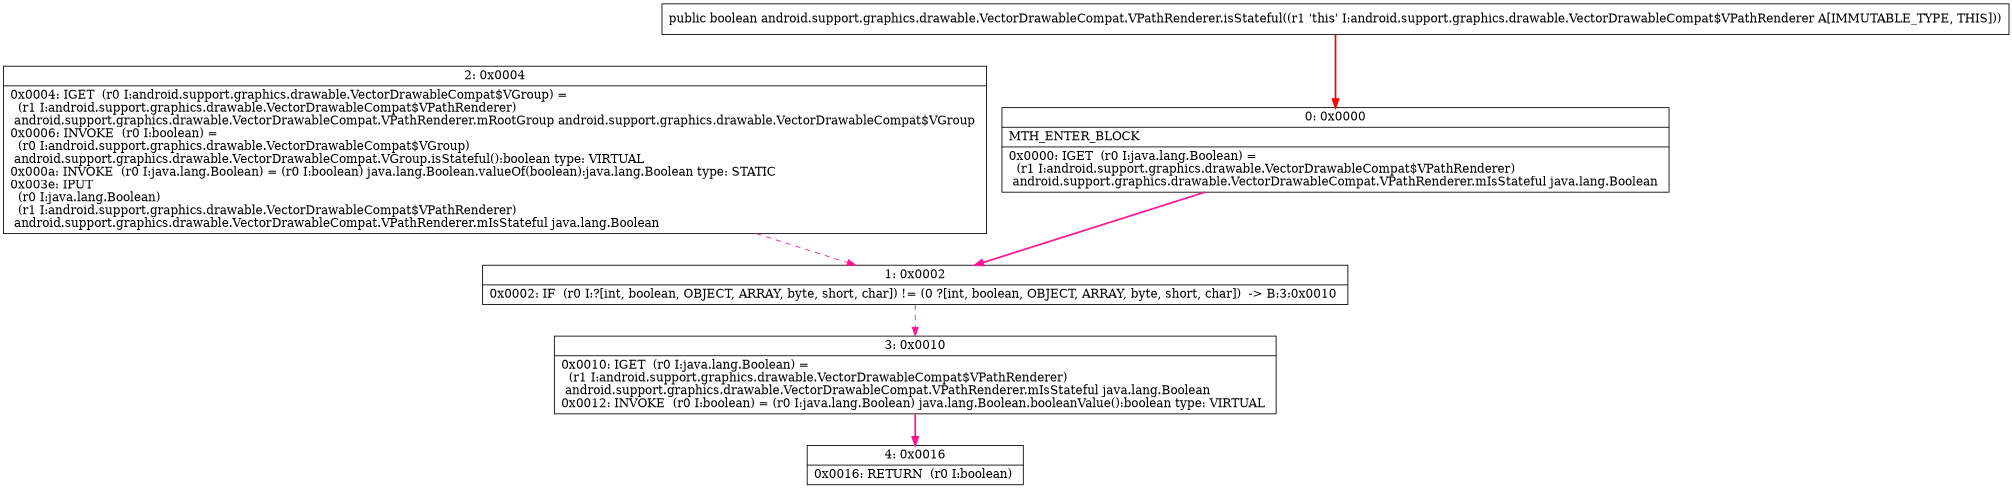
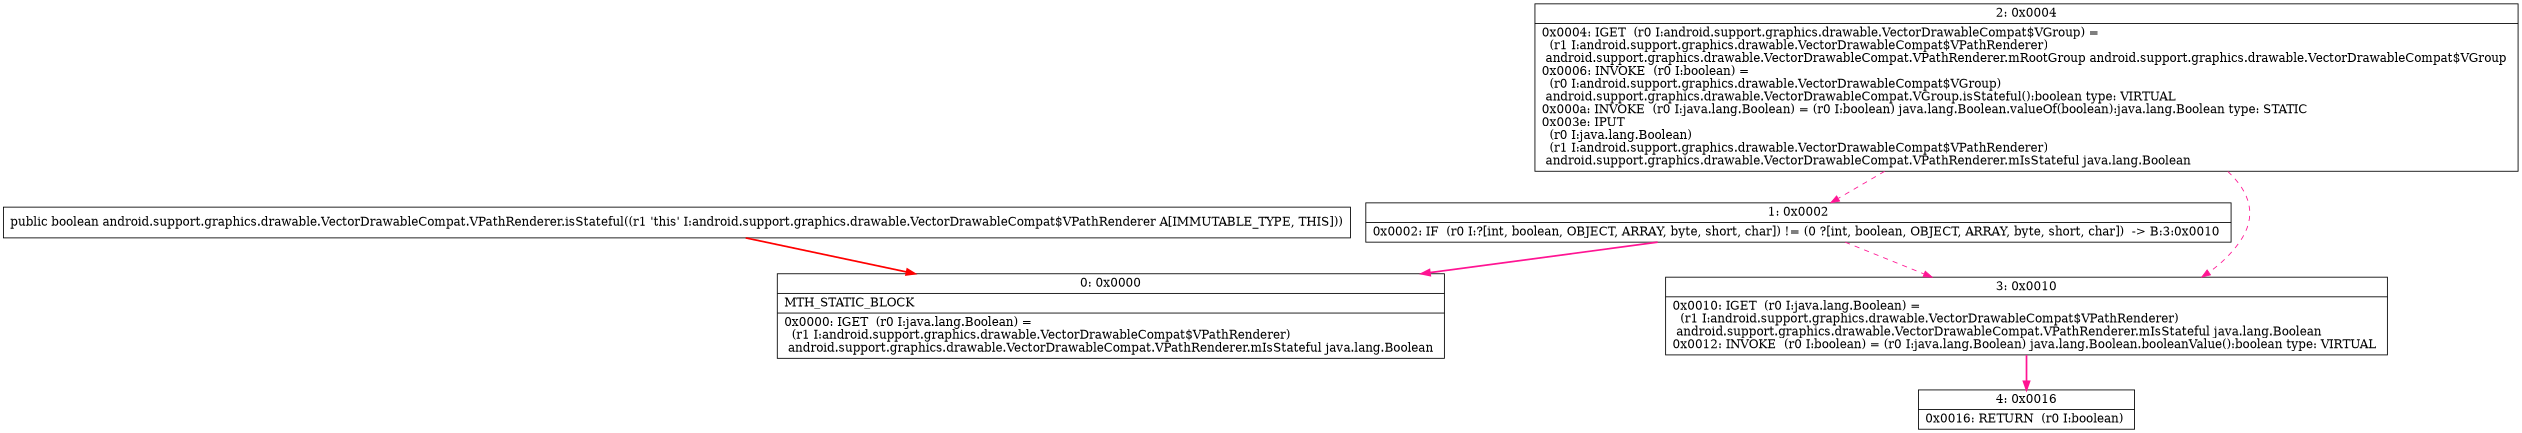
node "0: 0x0000": text "MTH_ENTER_BLOCK" -> "MTH_STATIC_BLOCK"
edge "2: 0x0004" -> "3: 0x0010": added
edge "0: 0x0000" -> "1: 0x0002": reversed
